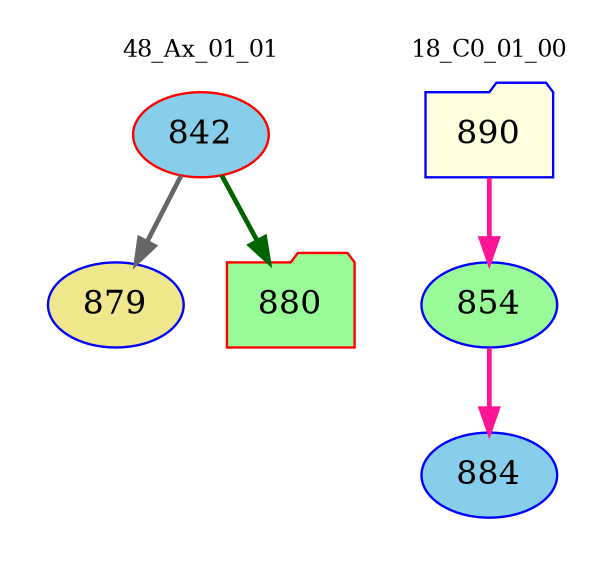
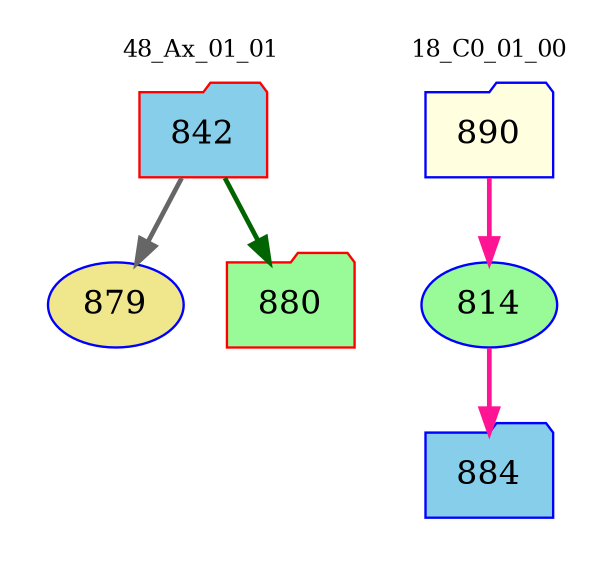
node "842": shape ellipse -> folder
node "854": label "854" -> "814"
node "884": shape ellipse -> folder
